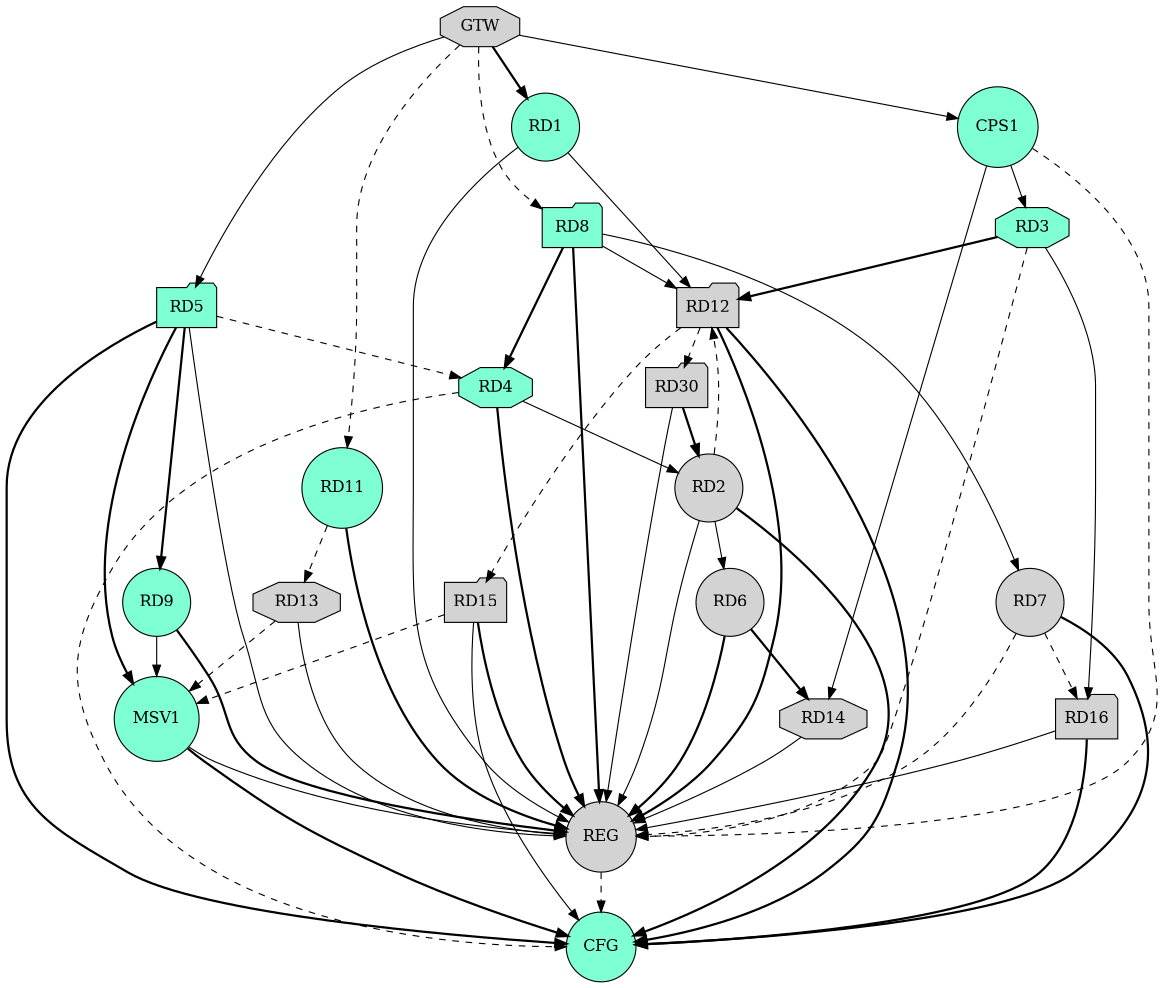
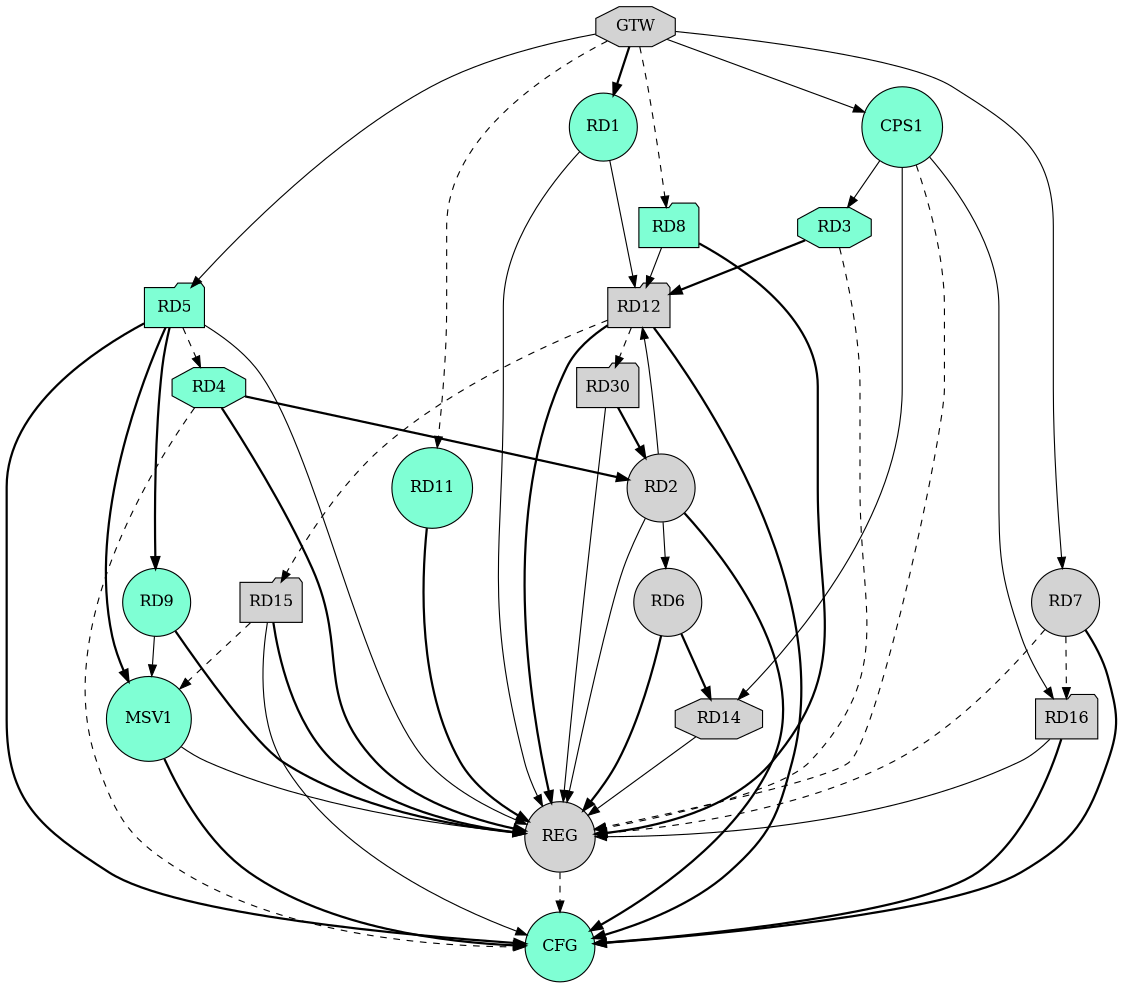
edge "RD8" -> "RD4": removed
edge "RD8" -> "RD7": now "GTW" -> "RD7"
edge "RD2" -> "RD12": style dashed -> solid
edge "RD4" -> "RD2": style solid -> bold
edge "RD3" -> "RD16": now "CPS1" -> "RD16"
node "RD13": removed
